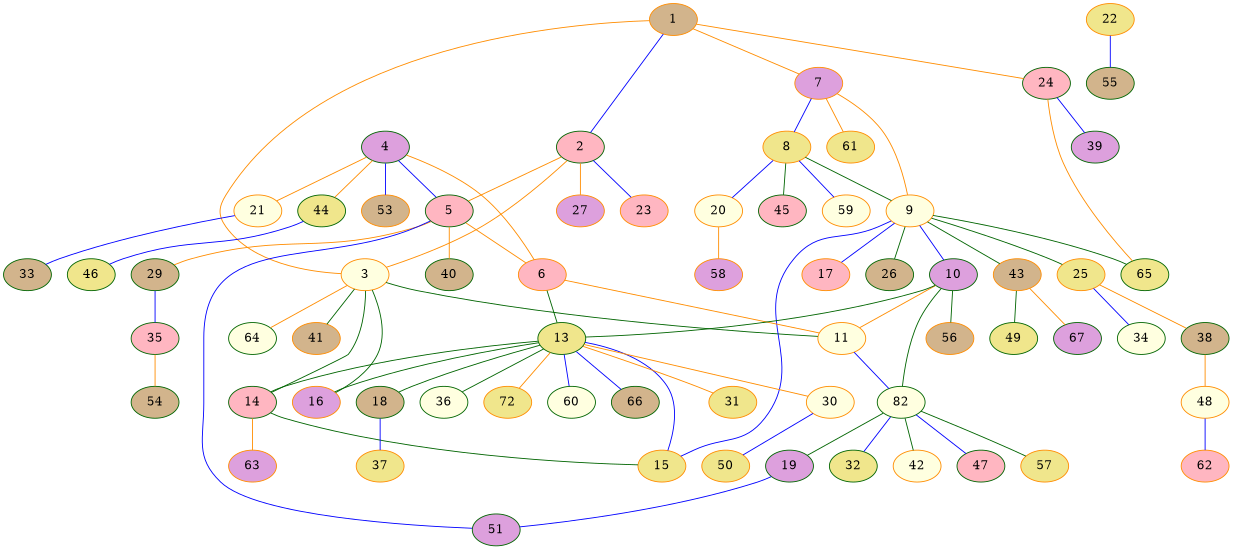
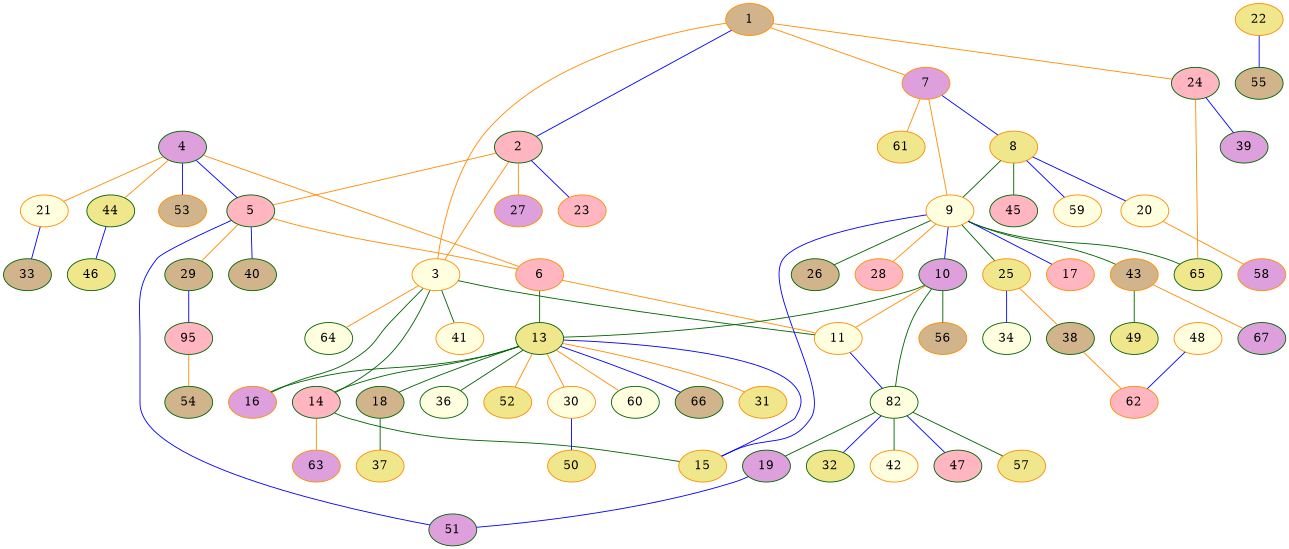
edge "5" -- "40": color darkorange -> blue
node "28": added
node "35": label "35" -> "95"
node "41": fillcolor tan -> lightyellow
edge "13" -- "60": color blue -> darkorange
edge "38" -- "48": now "38" -- "62"
node "72": label "72" -> "52"
edge "18" -- "37": color blue -> darkgreen
